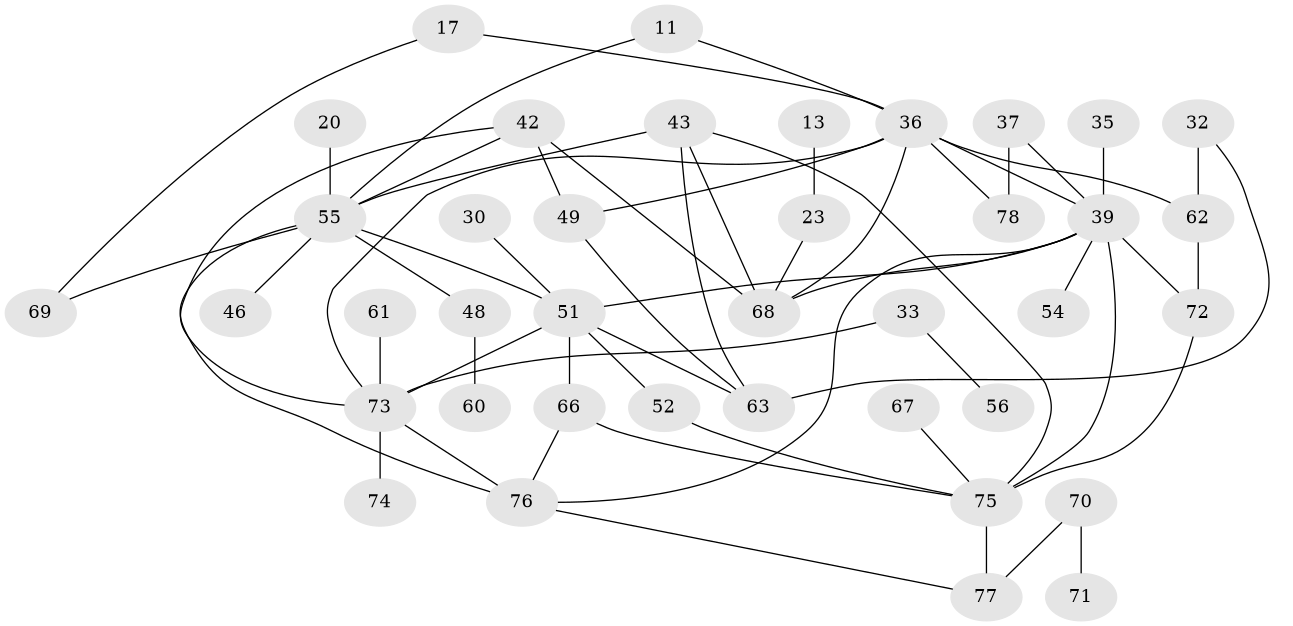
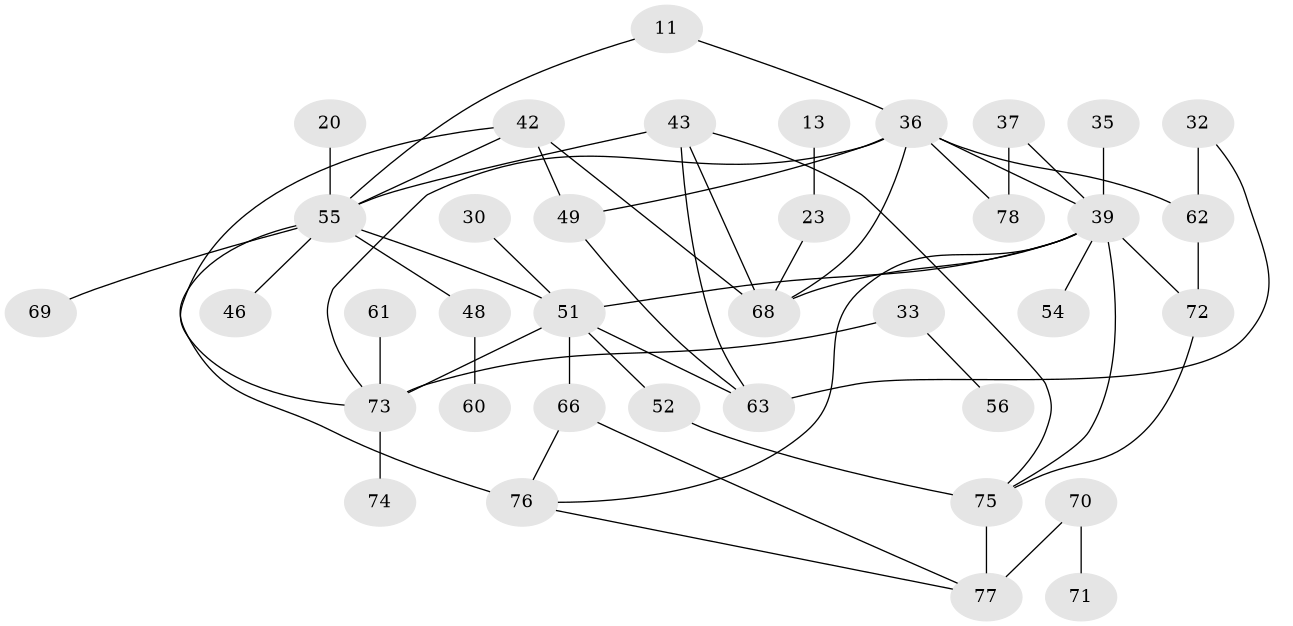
node "17": removed
node "67": removed
edge "73" -- "76": removed
edge "66" -- "75": now "66" -- "77"
